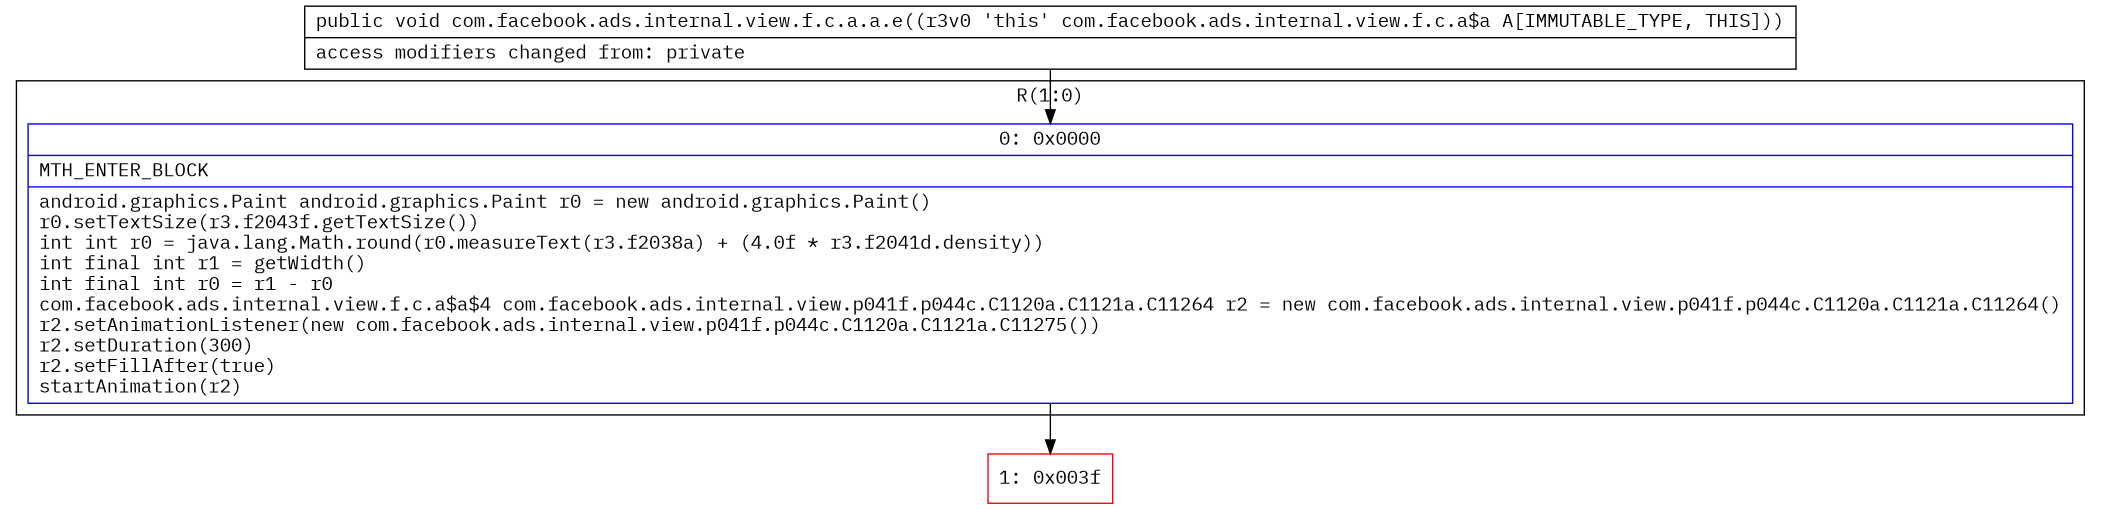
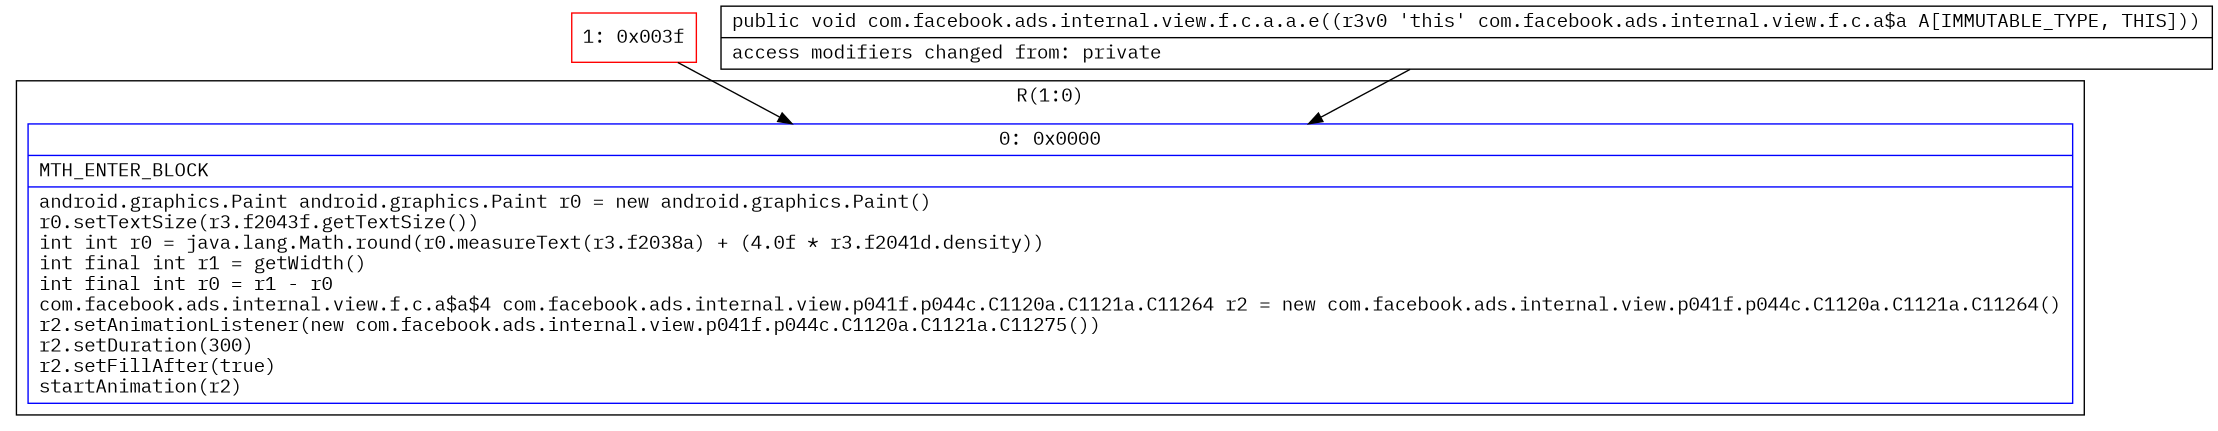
edge "0: 0x0000" -> "1: 0x003f": reversed
